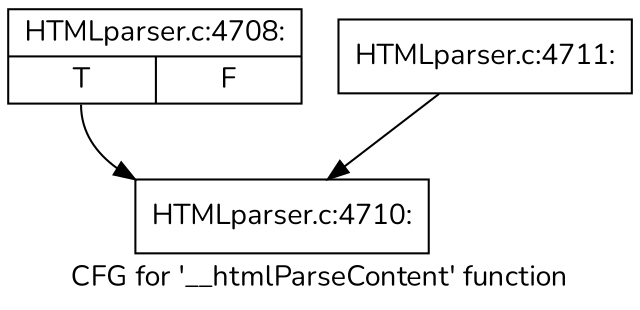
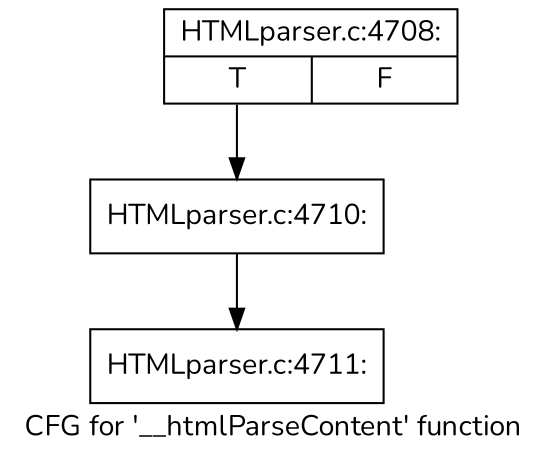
edge "HTMLparser.c:4711:" -> "HTMLparser.c:4710:": reversed
